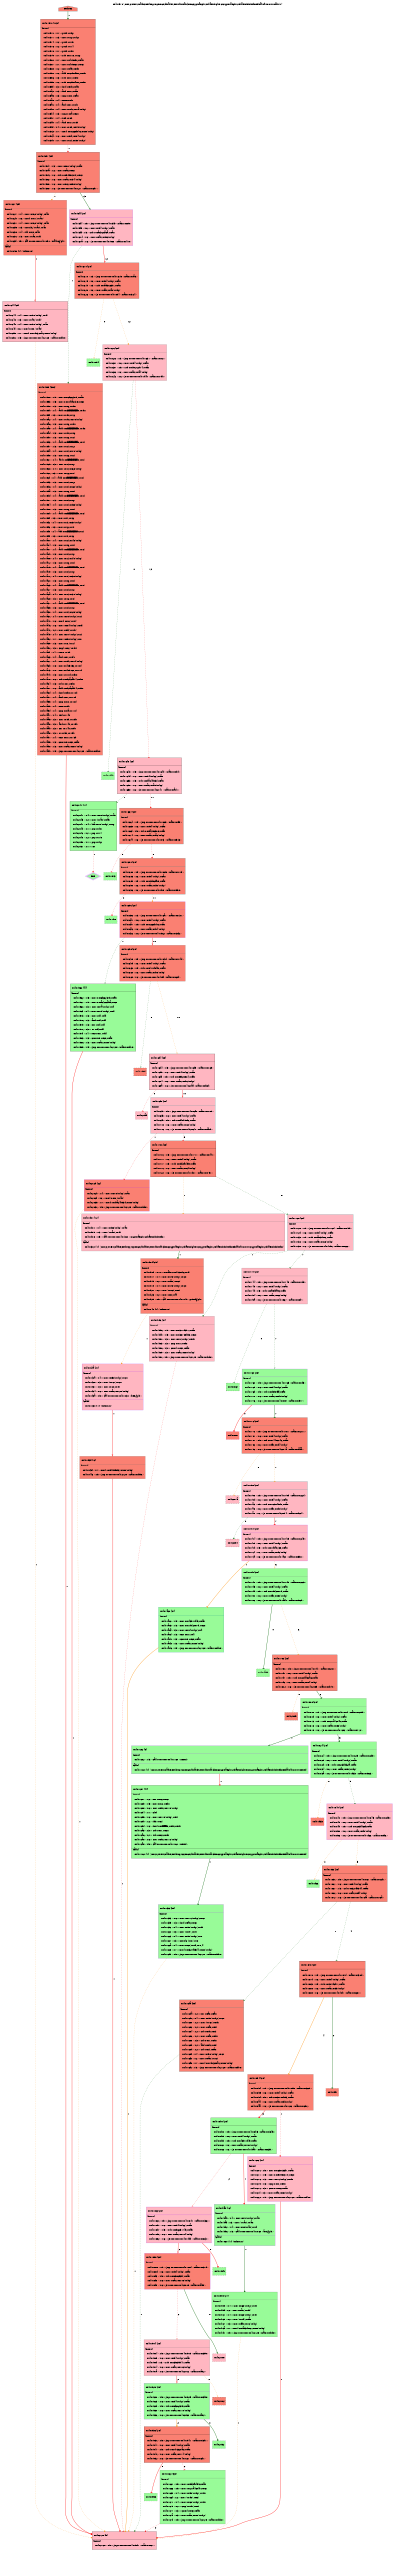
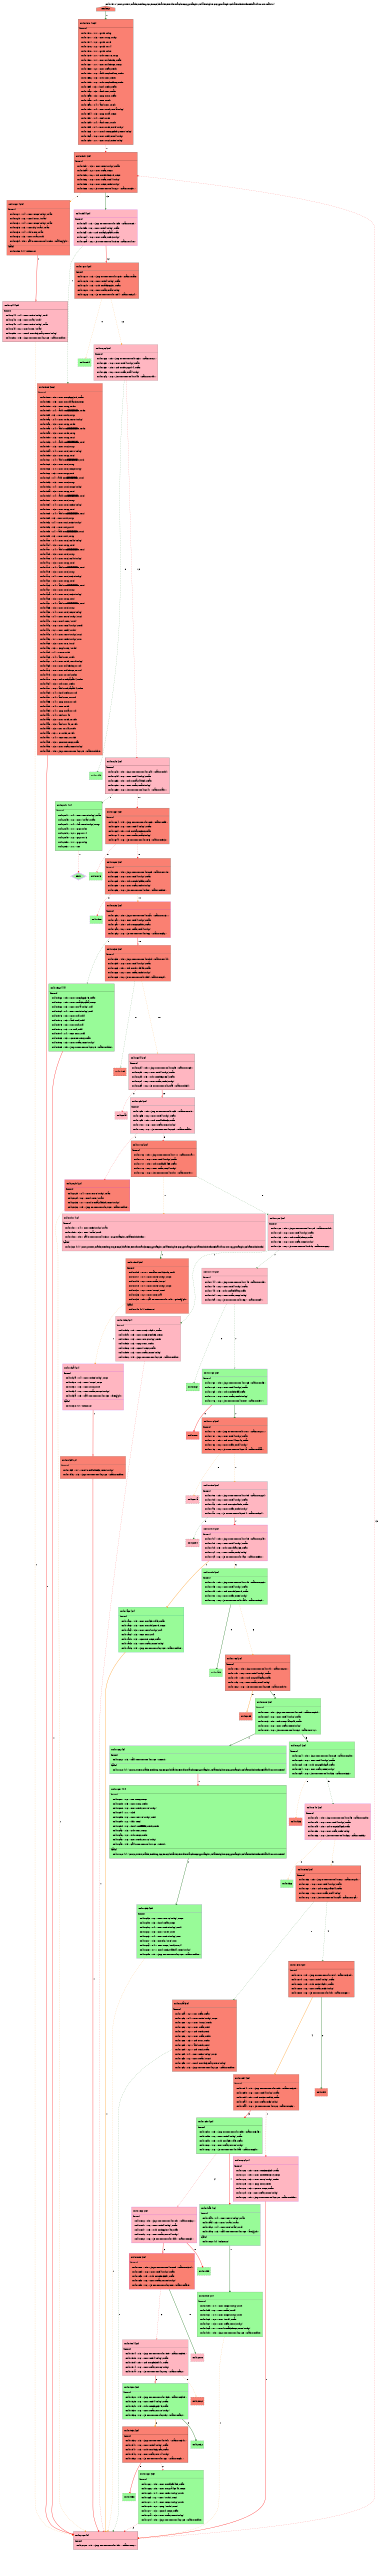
edge "0x40212e [5]" -> "0x4015d7 [29]": added, label "13"
edge "0x4017ec [28]" -> "0x4020e9": style dashed -> bold
